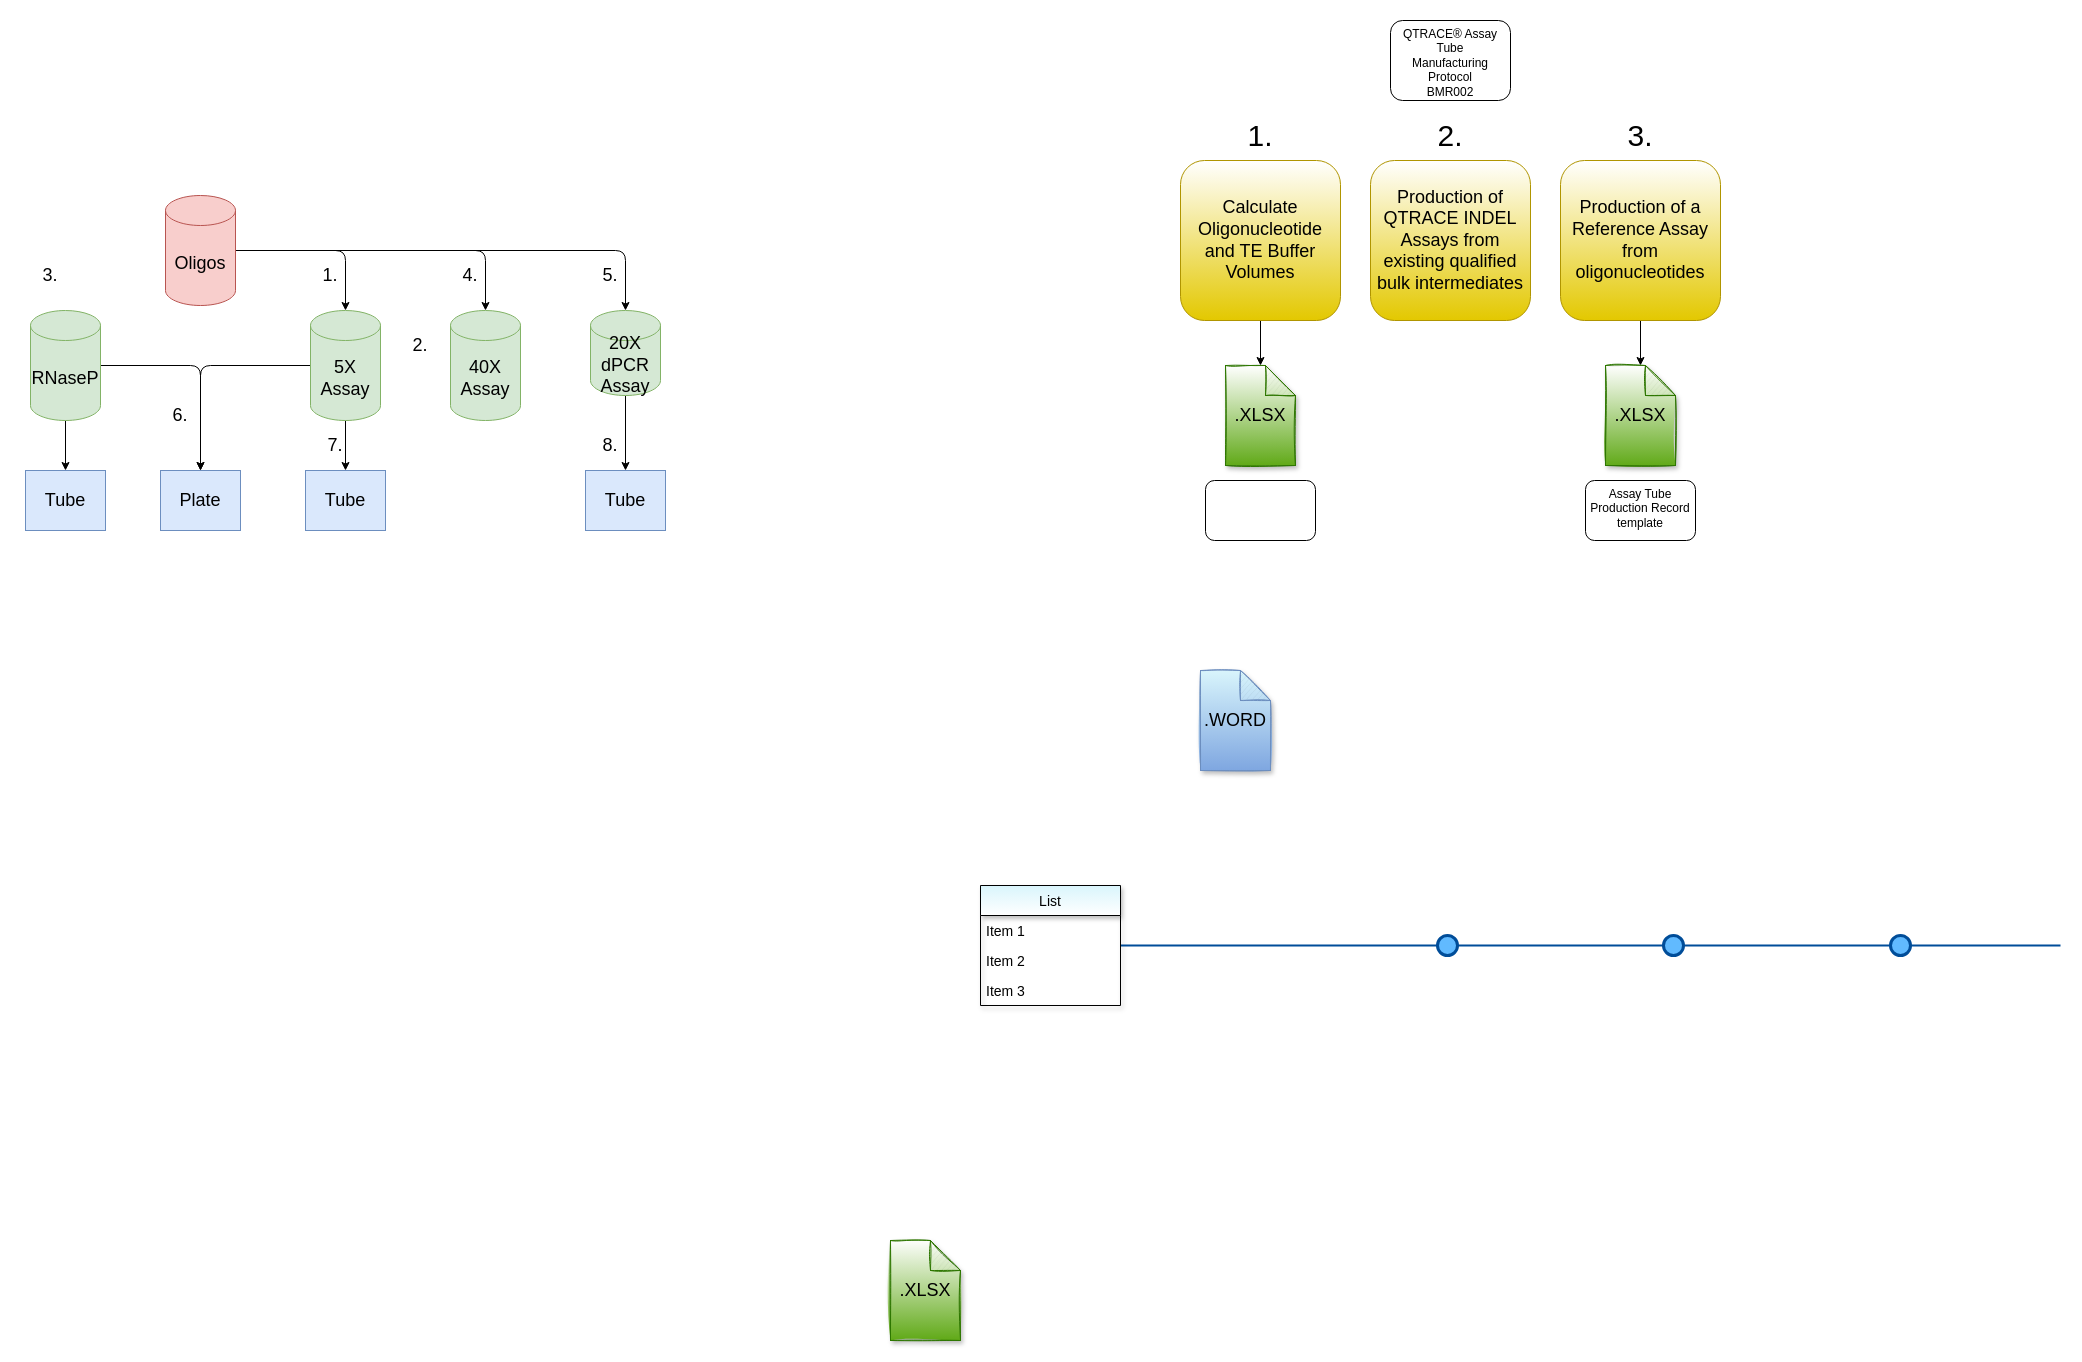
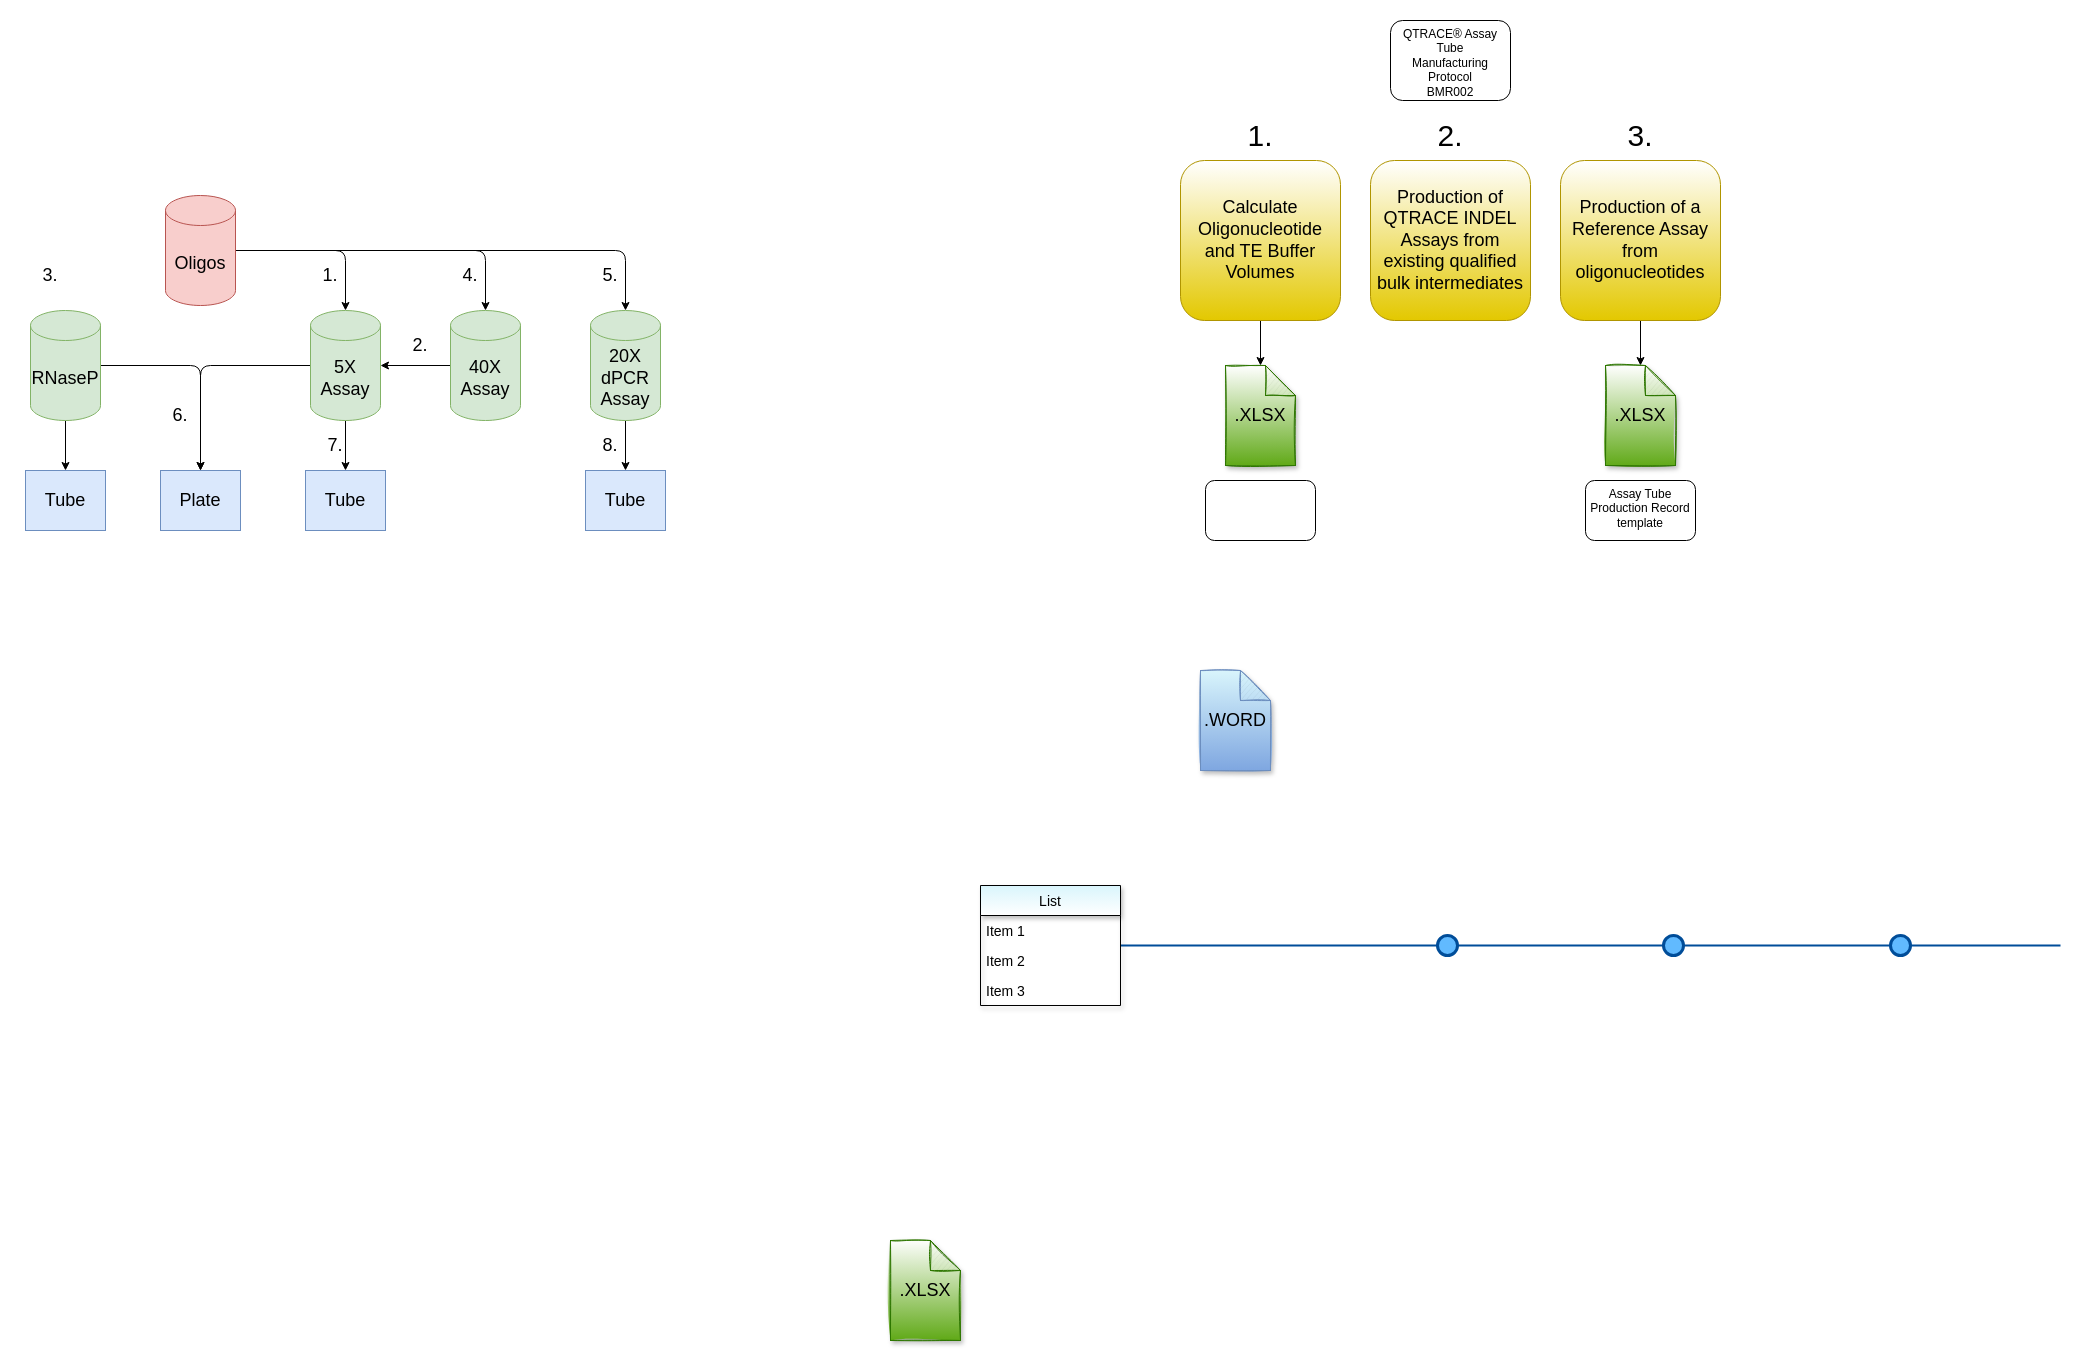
node "20X dPCR Assay": size 70x85 -> 70x110
edge "40X Assay" -> "5X Assay": added
